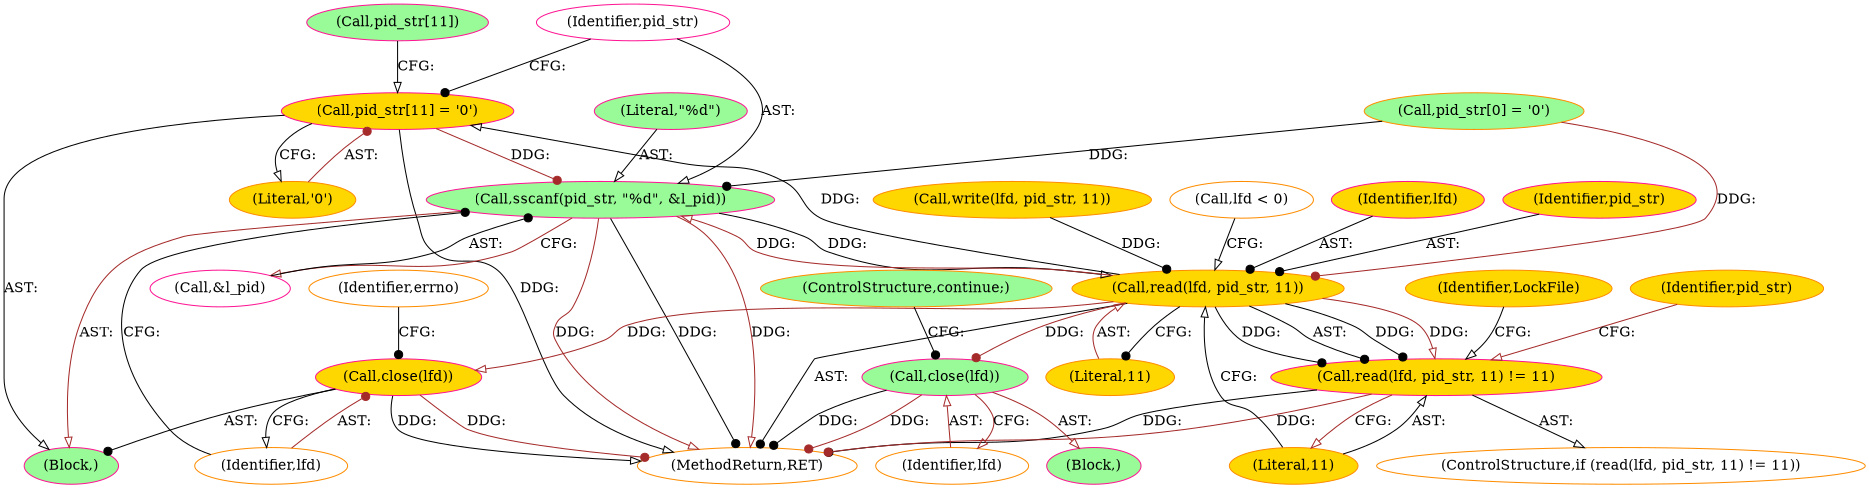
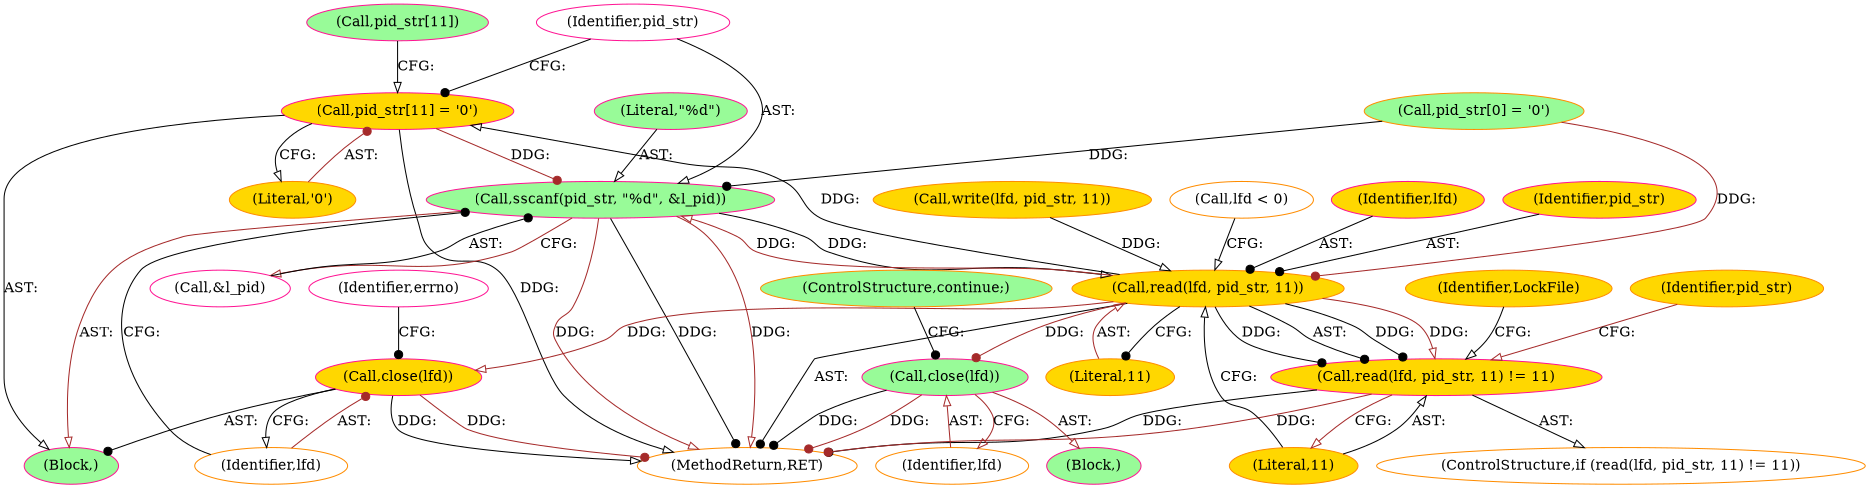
edge "(Call,write(lfd, pid_str, 11))" -> "(Call,read(lfd, pid_str, 11))": arrowhead dot -> onormal
node "(Identifier,errno)": color darkorange -> deeppink
